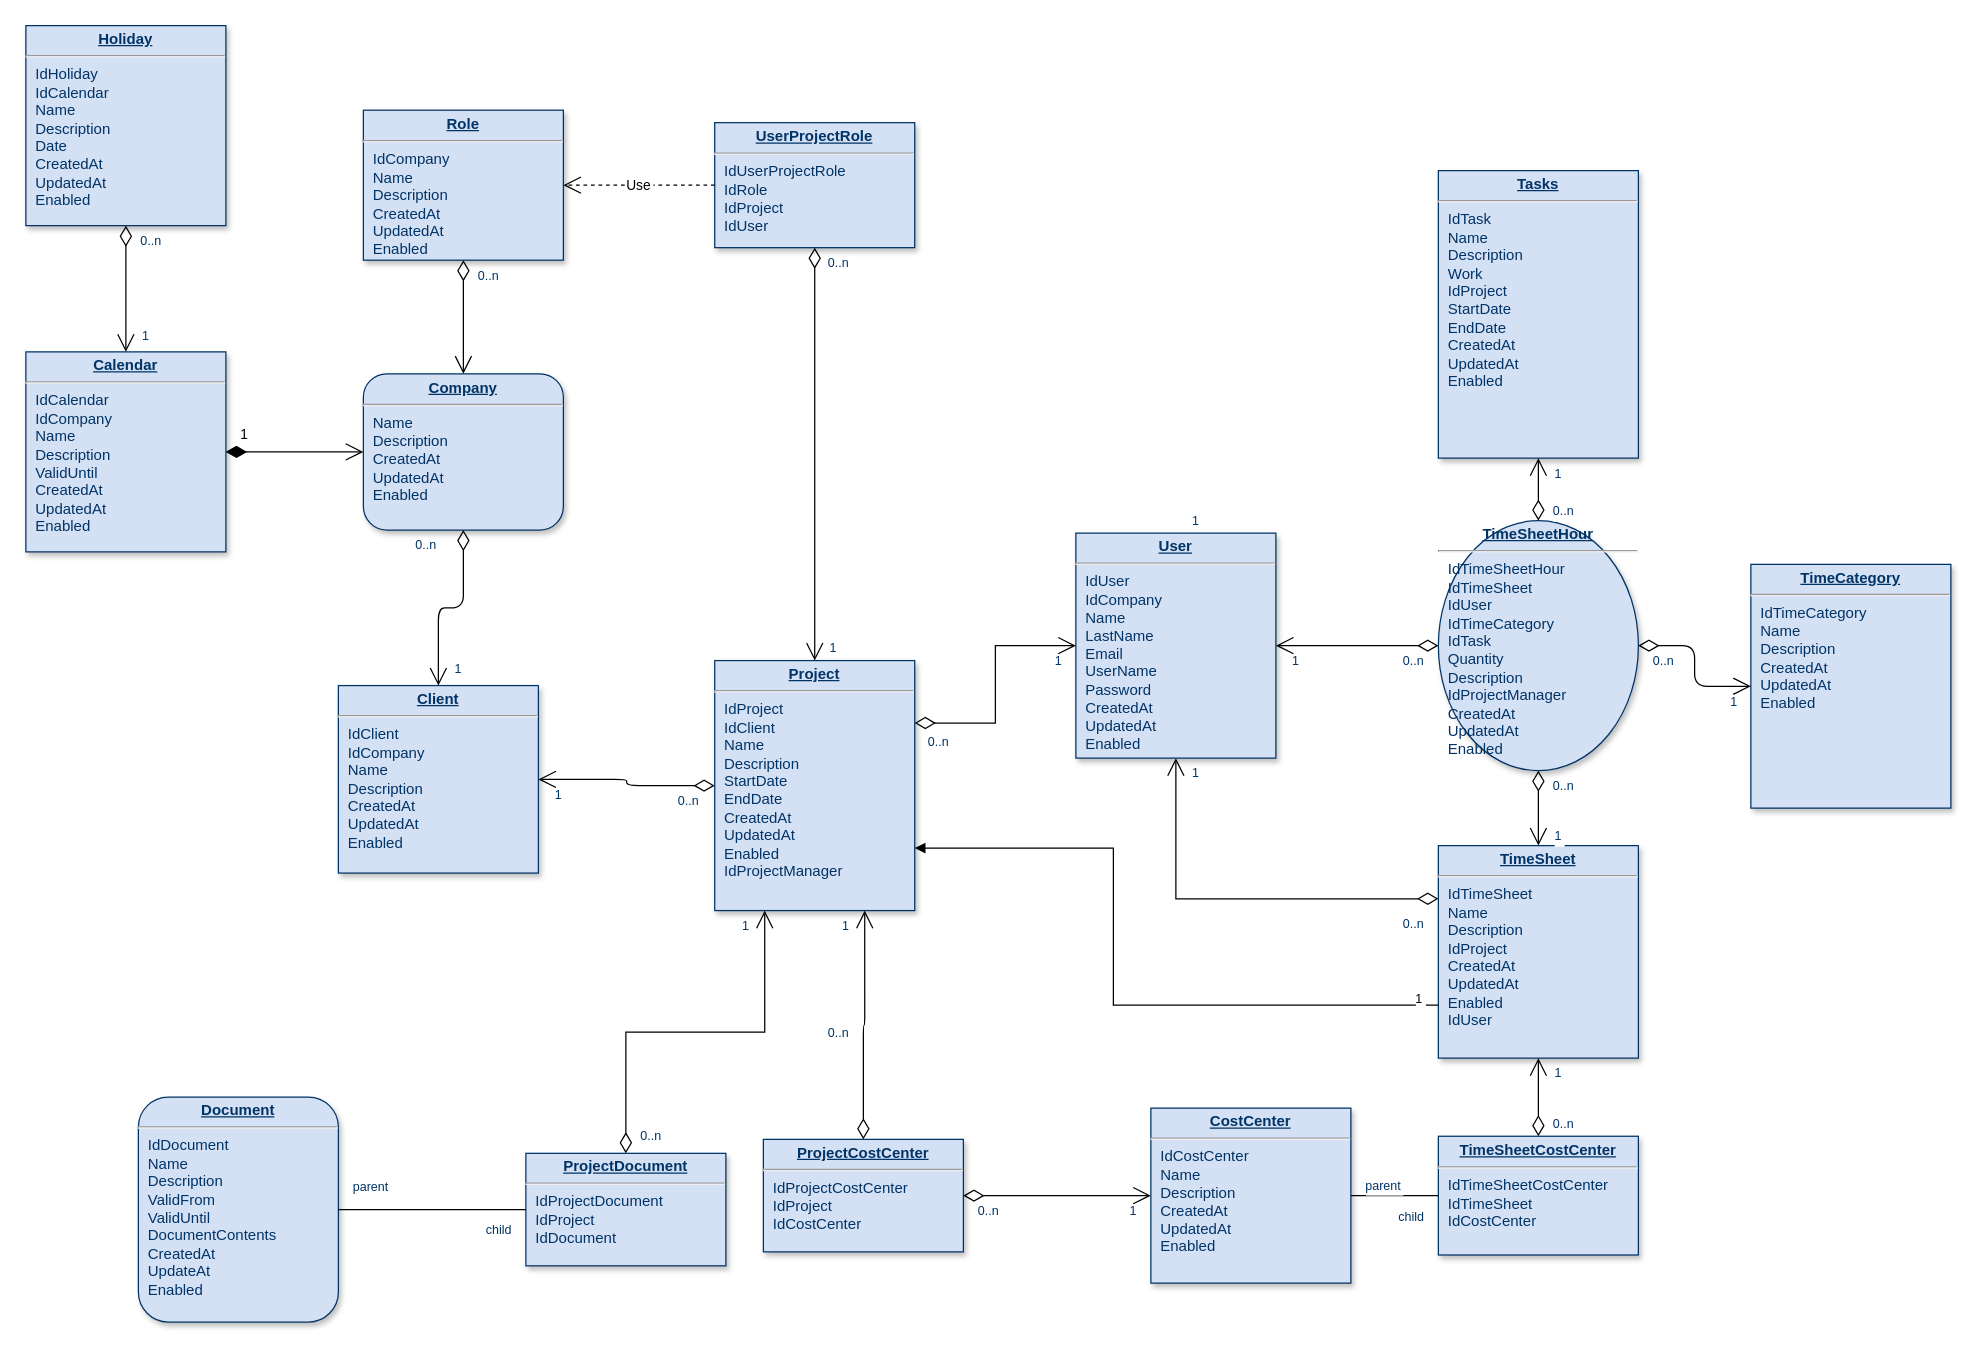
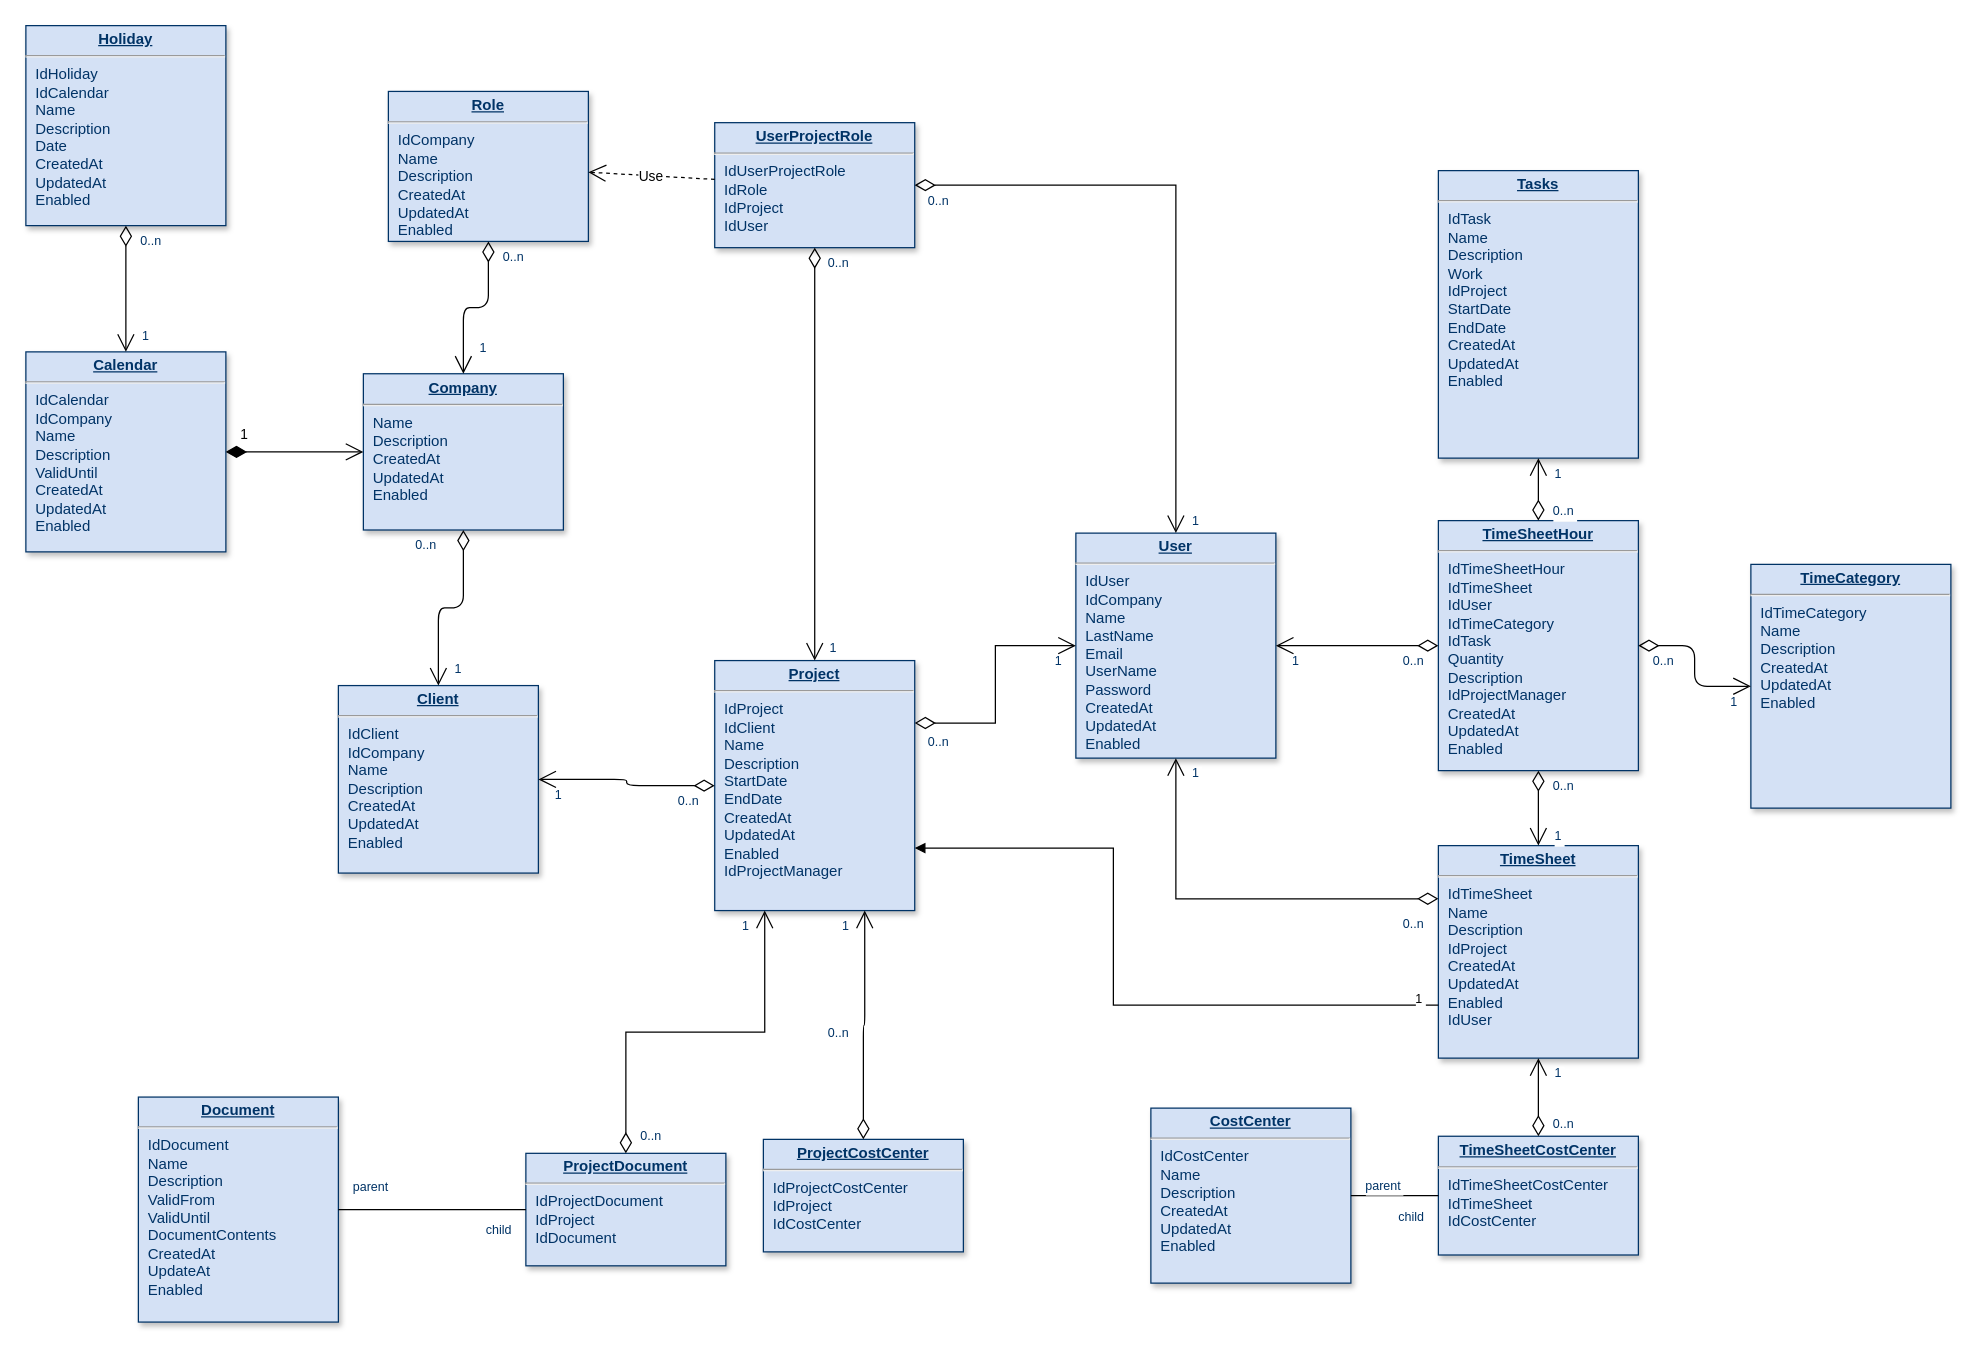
node "Role IdCompany Name Description CreatedAt UpdatedAt Enabled": moved (463, 185) -> (488, 166)
edge "UserProjectRole IdUserProjectRole IdRole IdProject IdUser" -- "User IdUser IdCompany Name LastName Email UserName Password CreatedAt UpdatedAt Enabled": added, labels "0..n", "1"
node "Company Name Description CreatedAt UpdatedAt Enabled": shape rounded rectangle -> rectangle
node "TimeSheetHour IdTimeSheetHour IdTimeSheet IdUser IdTimeCategory IdTask Quantity Description IdProjectManager CreatedAt UpdatedAt Enabled": shape ellipse -> rectangle
edge "ProjectCostCenter IdProjectCostCenter IdProject IdCostCenter" -- "CostCenter IdCostCenter Name Description CreatedAt UpdatedAt Enabled": removed, labels "0..n", "1"
node "Document IdDocument Name Description ValidFrom ValidUntil DocumentContents CreatedAt UpdateAt Enabled": shape rounded rectangle -> rectangle
